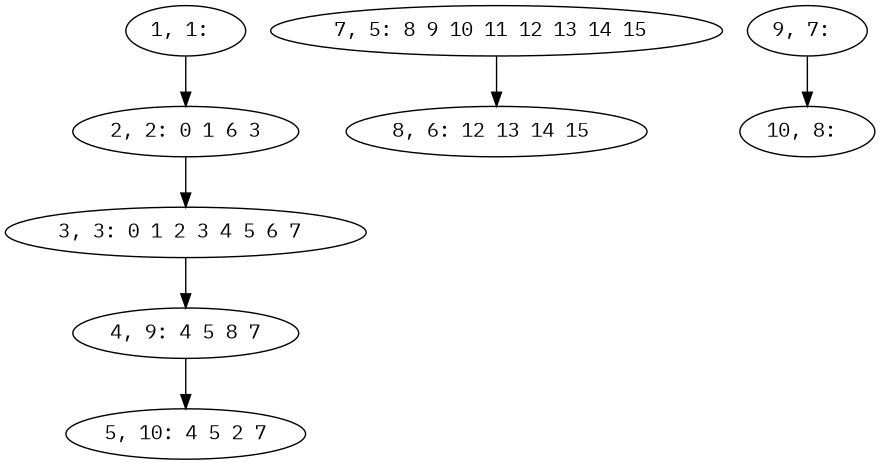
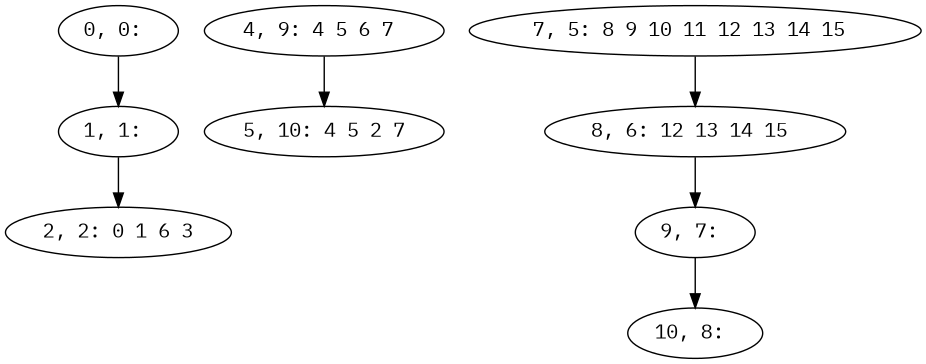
node "0, 0:": added
edge "8, 6: 12 13 14 15" -> "9, 7:": added
node "3, 3: 0 1 2 3 4 5 6 7": removed
node "4, 9: 4 5 8 7": label "4, 9: 4 5 8 7" -> "4, 9: 4 5 6 7"
